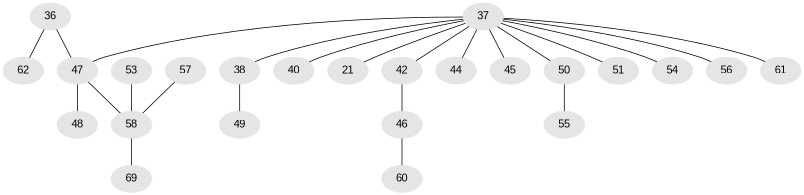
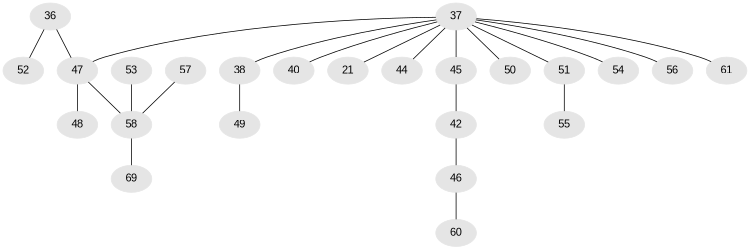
edge "37" -- "42": now "45" -- "42"
node "62": label "62" -> "52"
edge "50" -- "55": now "51" -- "55"
